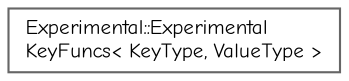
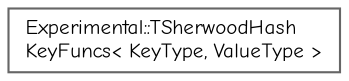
node "Experimental::Experimental KeyFuncs< KeyType, ValueType >": label "Experimental::Experimental KeyFuncs< KeyType, ValueType >" -> "Experimental::TSherwoodHash KeyFuncs< KeyType, ValueType >"
